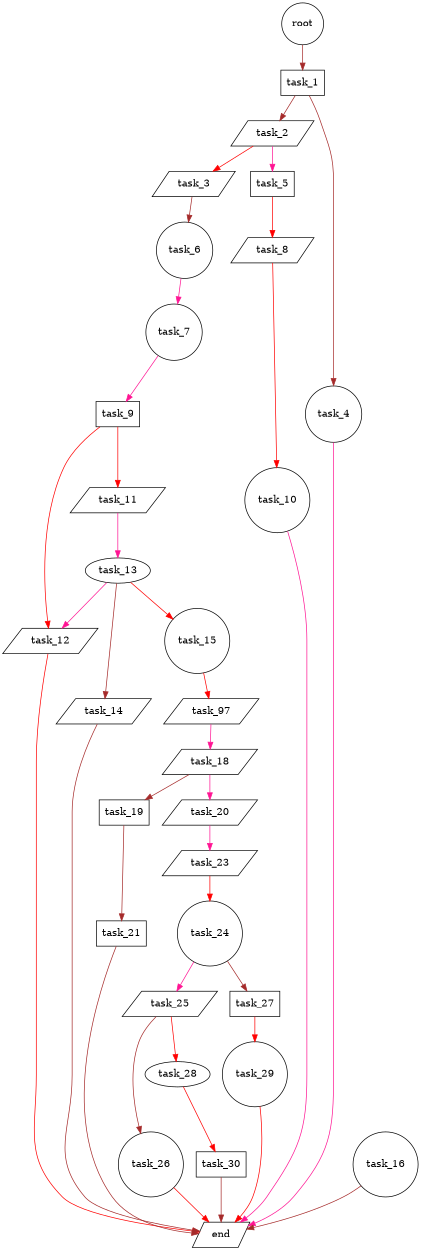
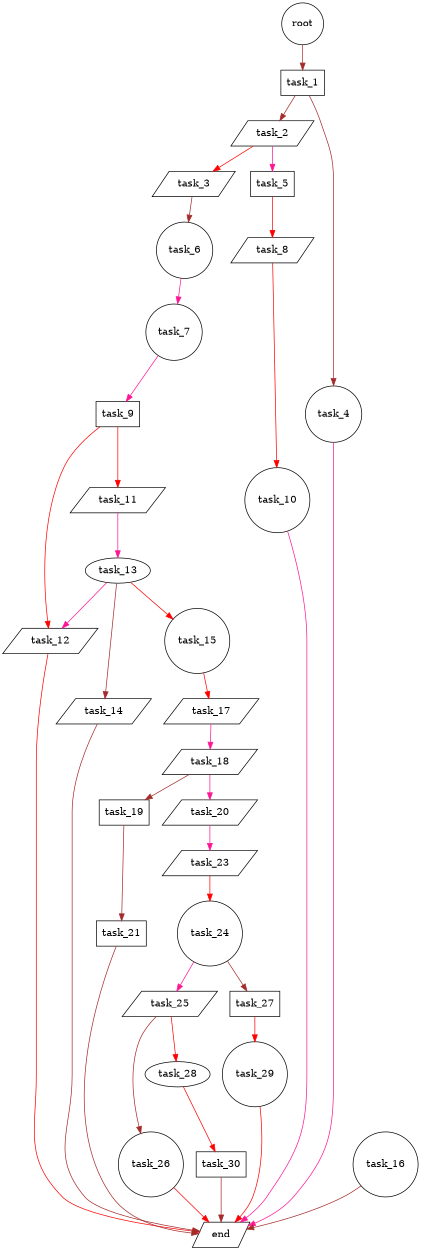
node "task_97": label "task_97" -> "task_17"
